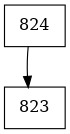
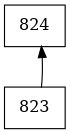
edge "824" -> "823": reversed
